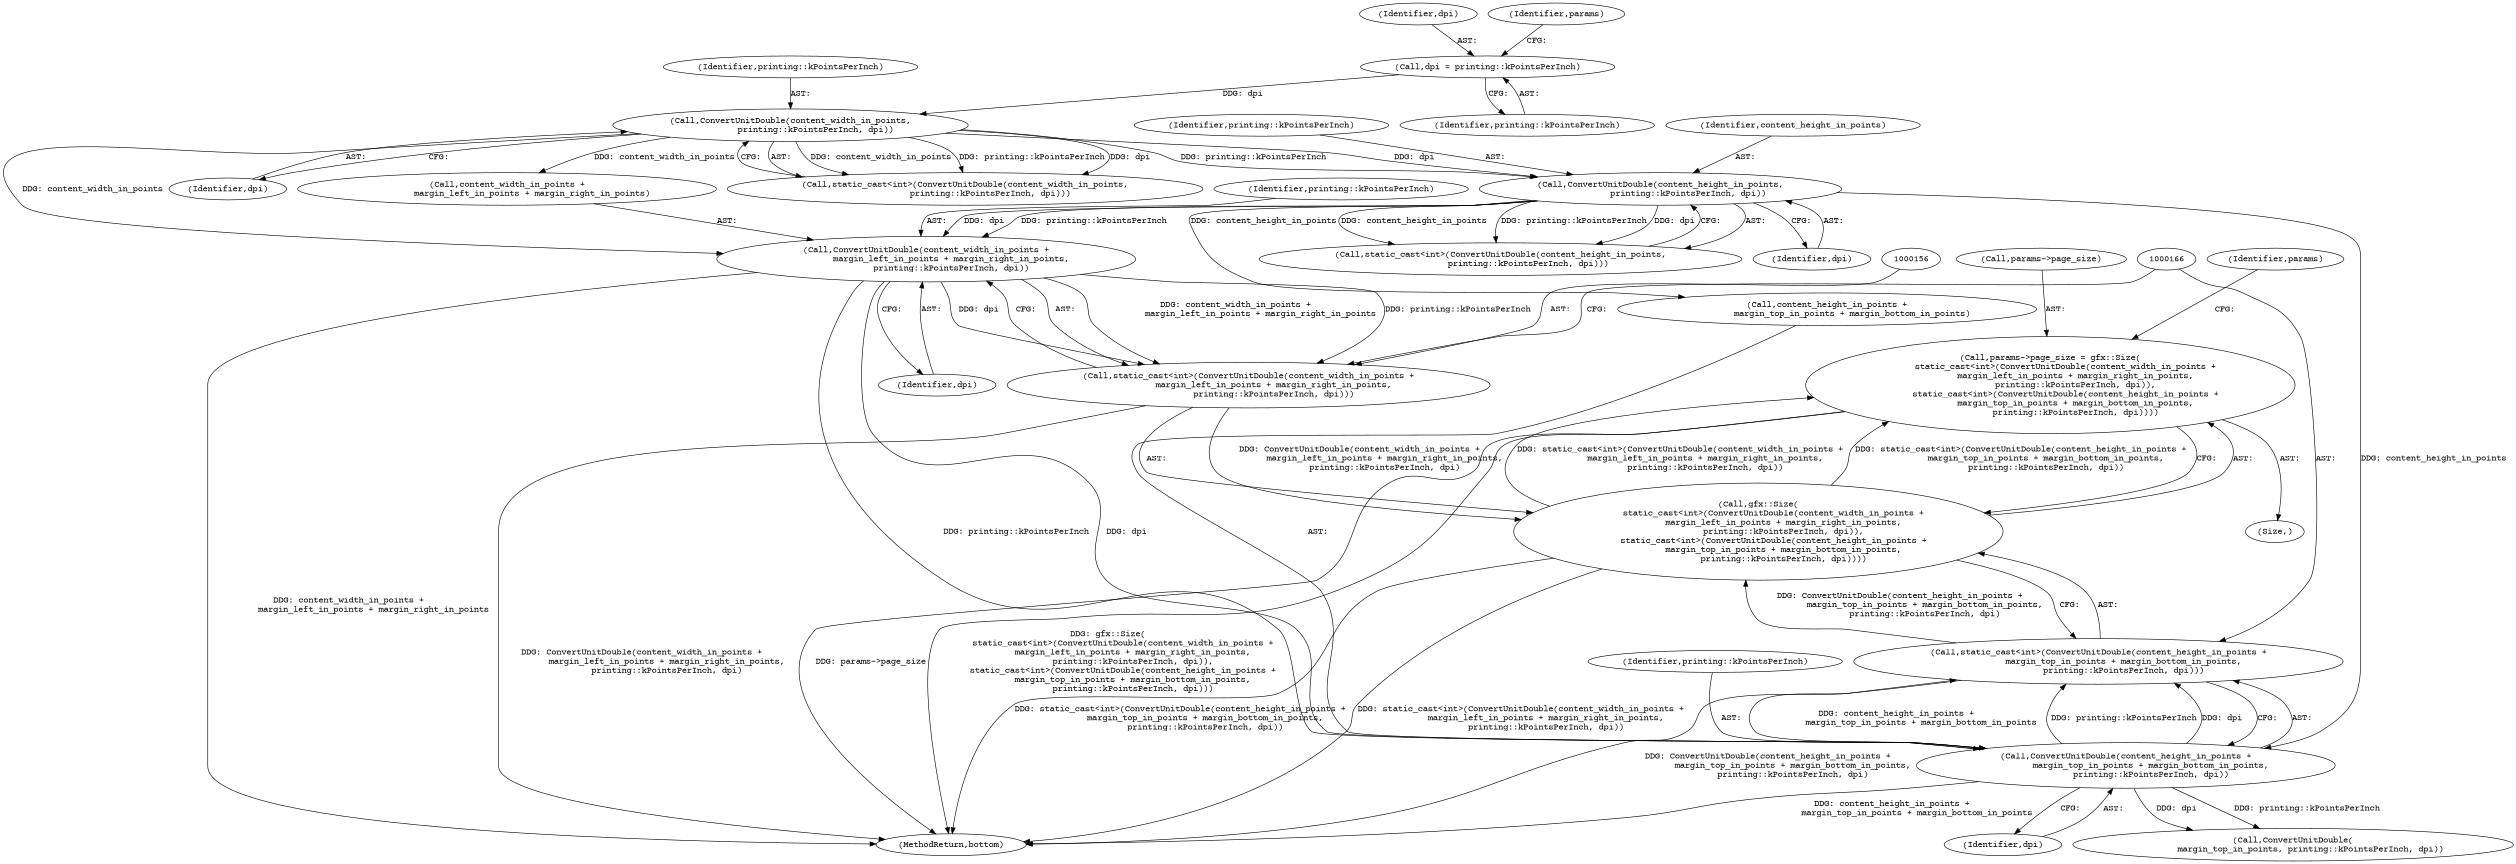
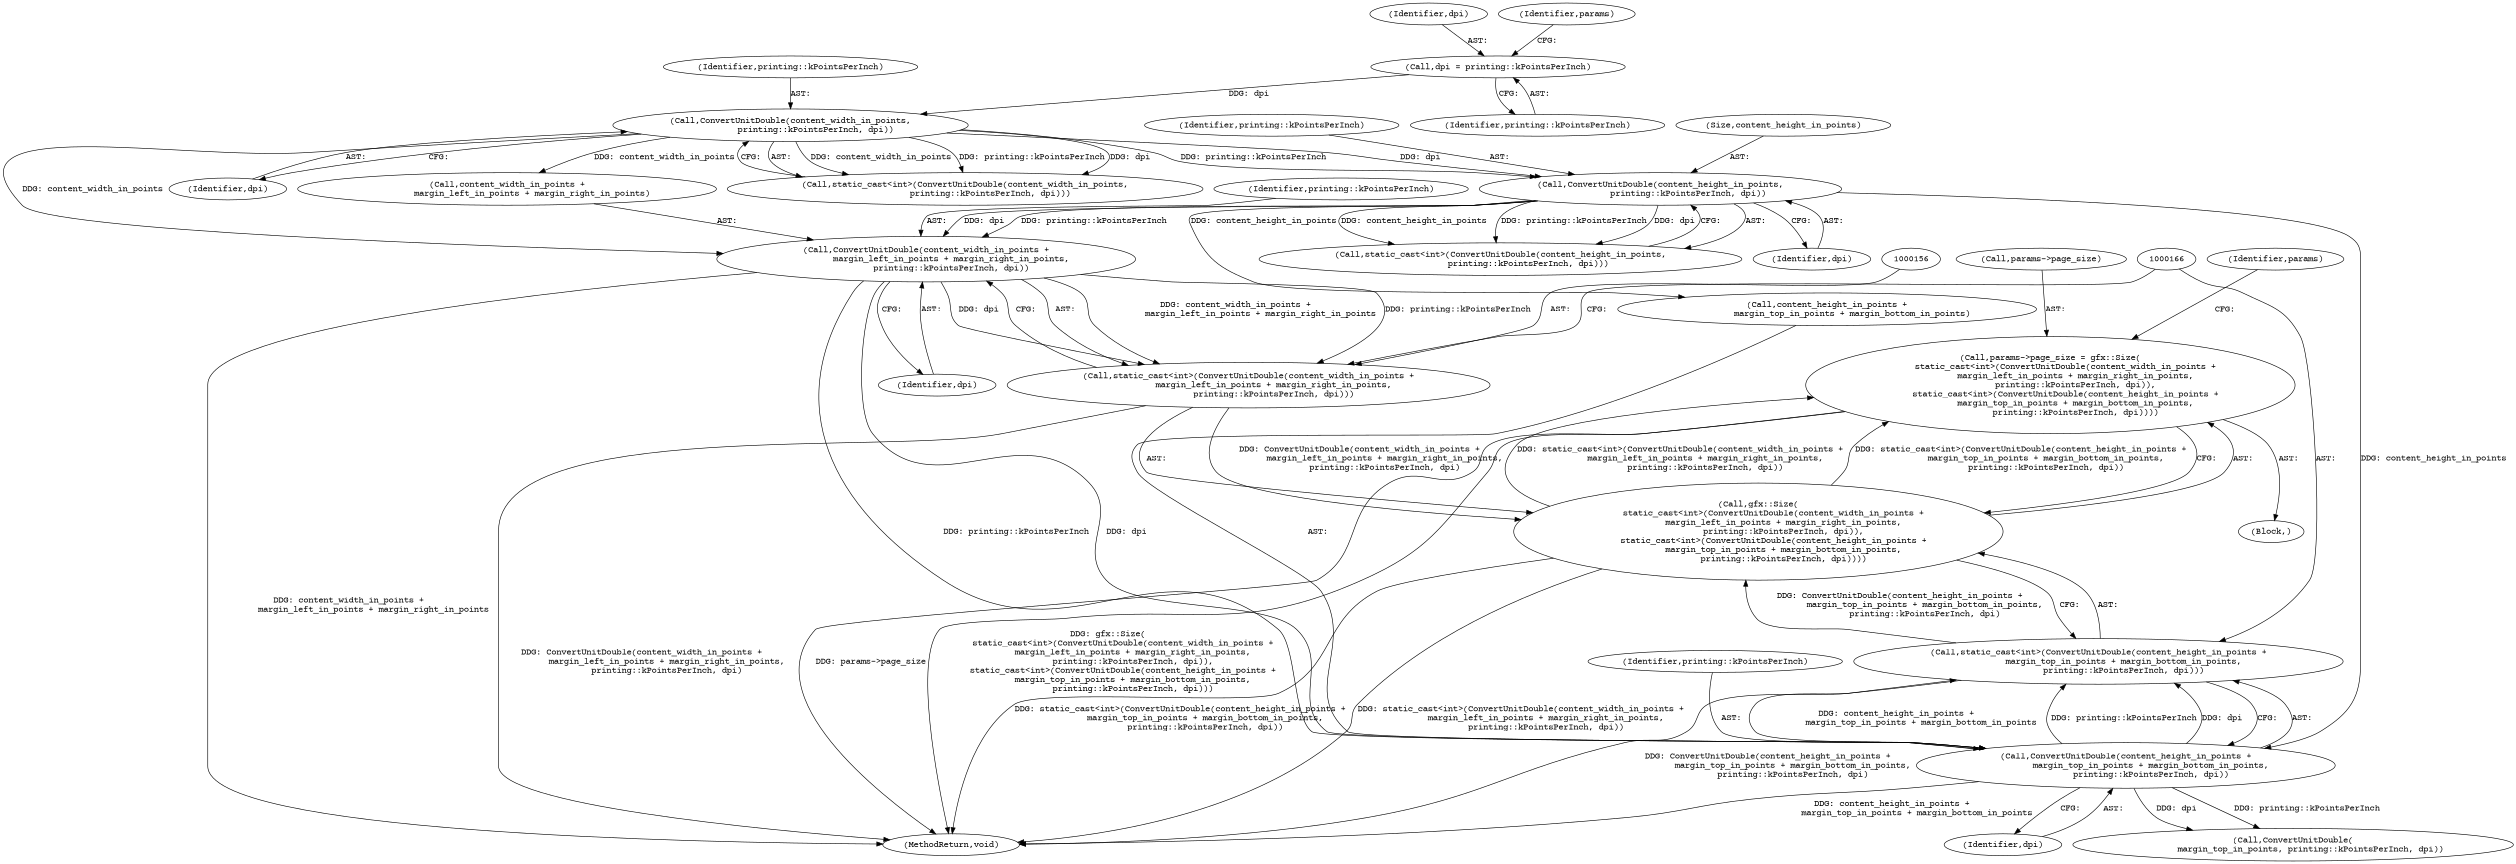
node "(Identifier,content_height_in_points)": label "(Identifier,content_height_in_points)" -> "(Size,content_height_in_points)"
node "(Size,)": label "(Size,)" -> "(Block,)"
node "(MethodReturn,bottom)": label "(MethodReturn,bottom)" -> "(MethodReturn,void)"
